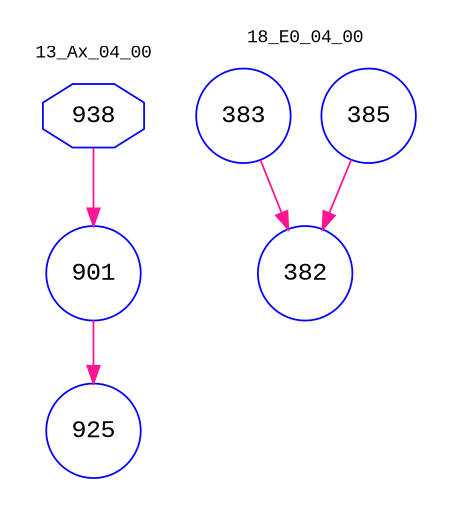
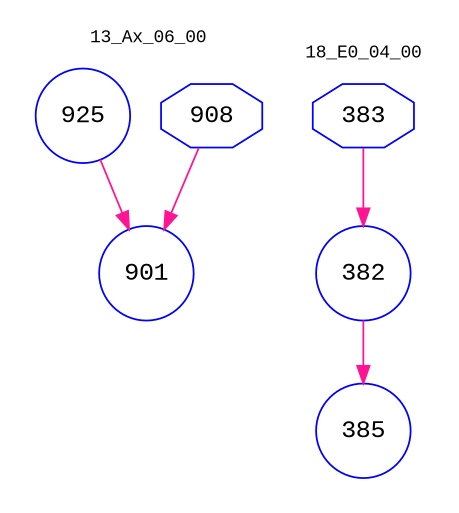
cluster "13_Ax_04_00": label "13_Ax_04_00" -> "13_Ax_06_00"
node "938": label "938" -> "908"
node "383": shape circle -> octagon
edge "385" -> "382": reversed
edge "901" -> "925": reversed
